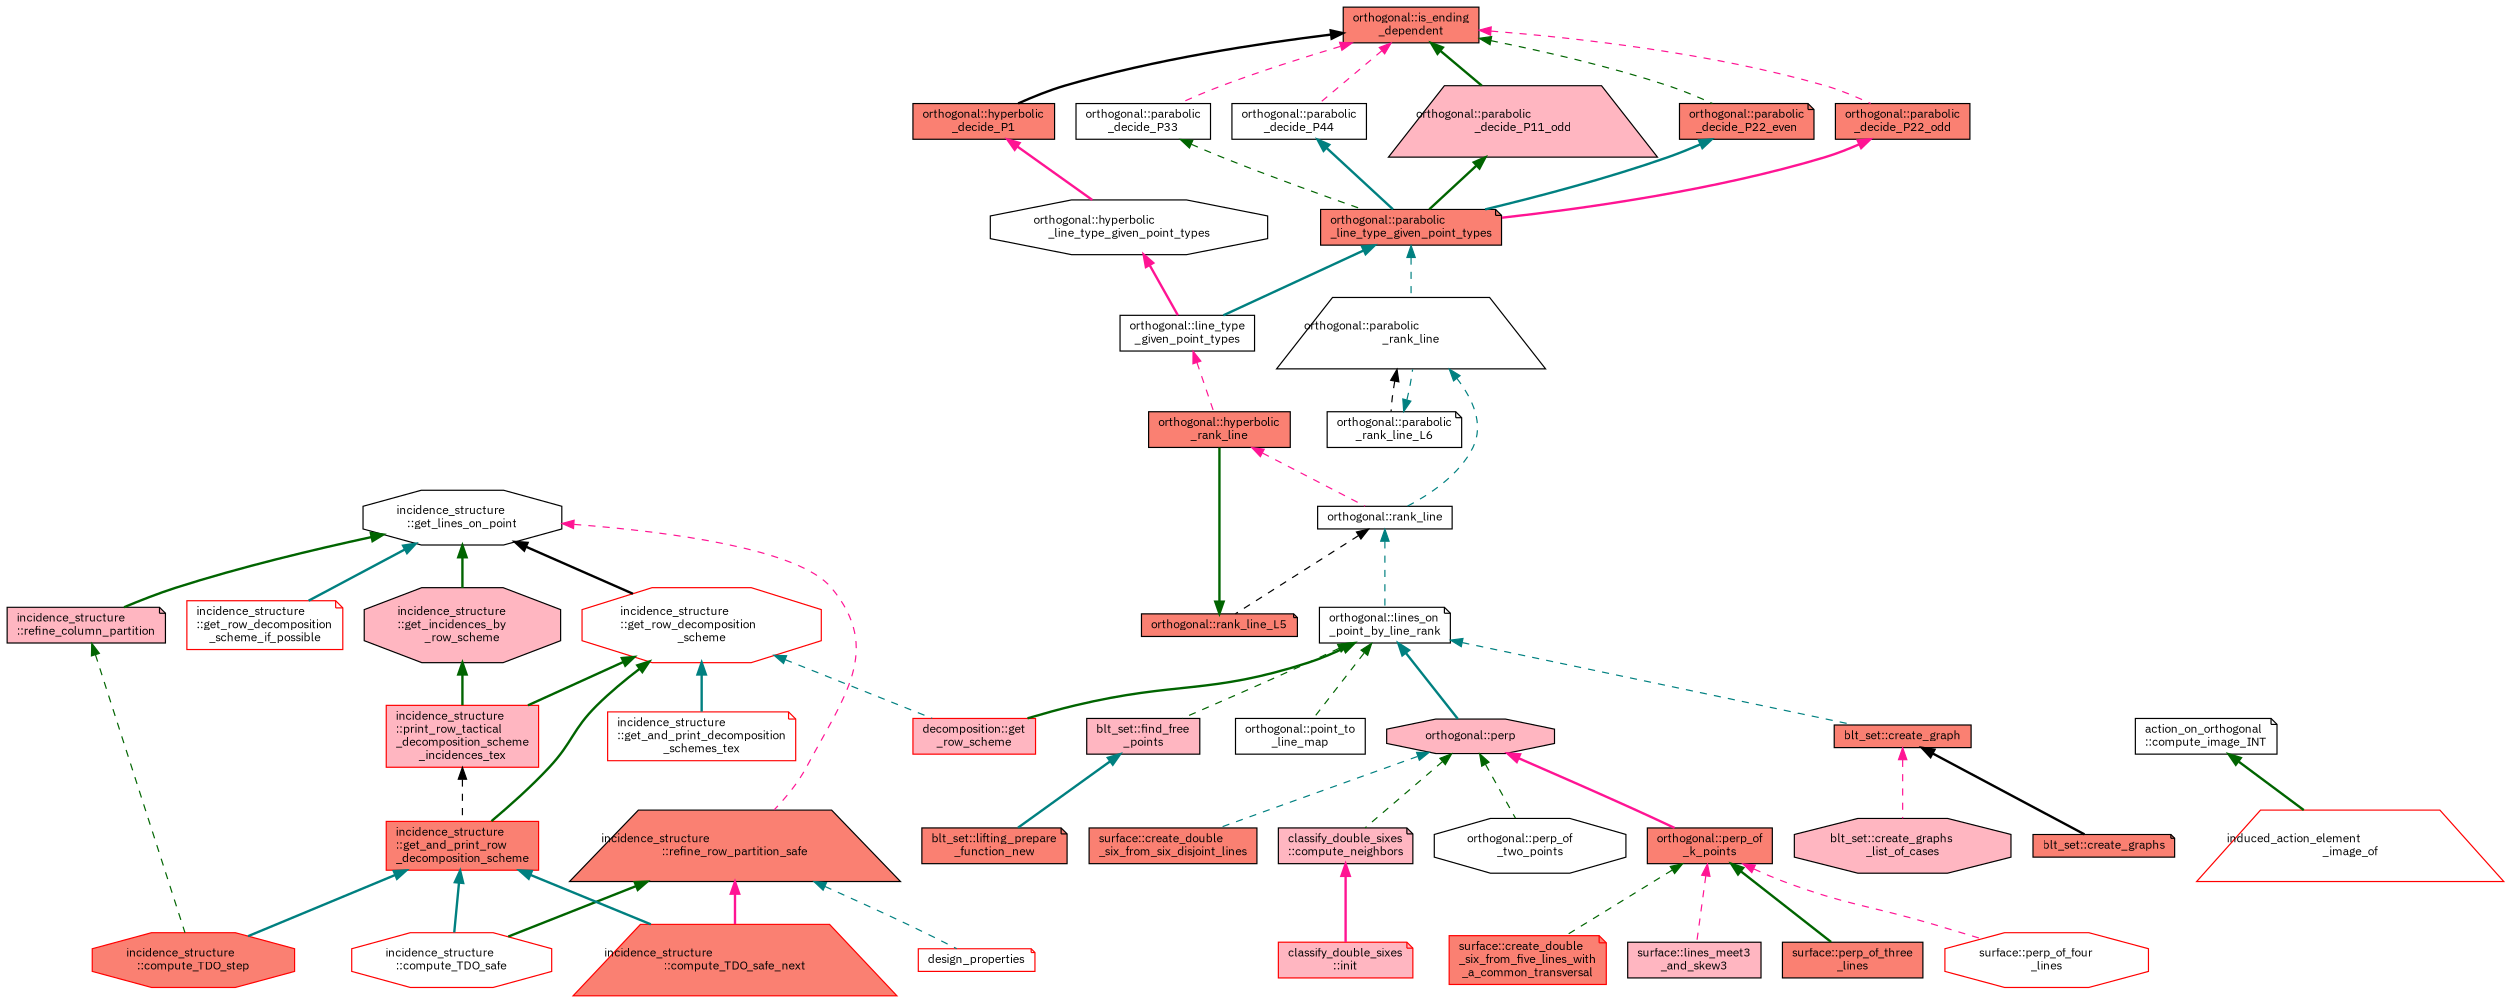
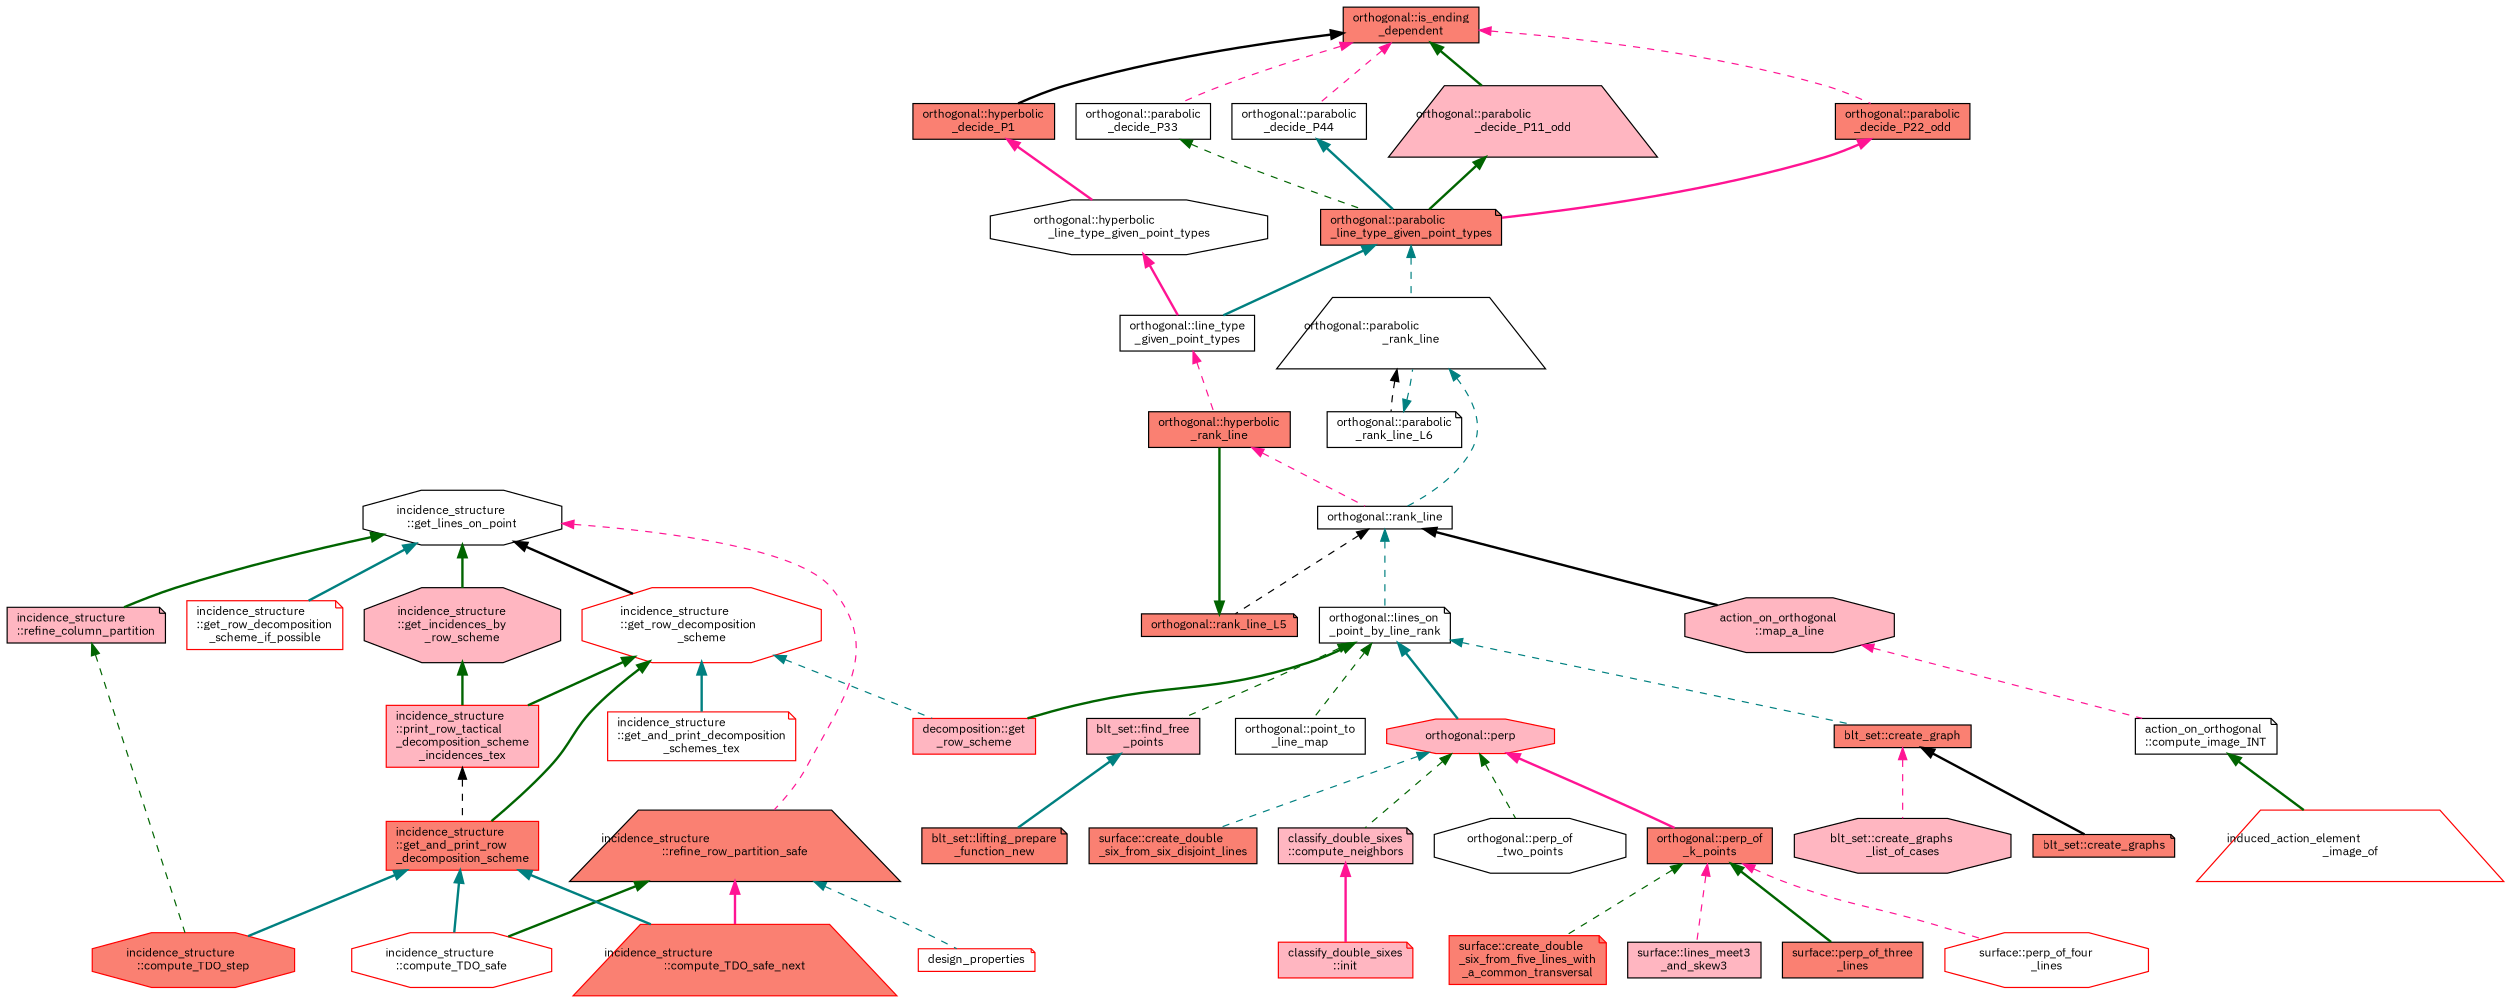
node "orthogonal::parabolic _decide_P22_even": removed
node "action_on_orthogonal ::map_a_line": added
node "orthogonal::perp": color black -> red
